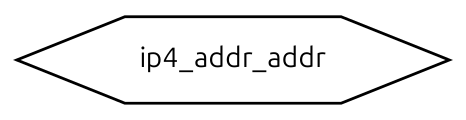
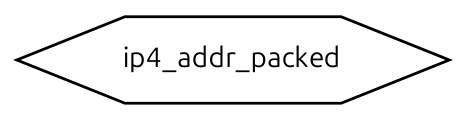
node "ip4_addr_addr": label "ip4_addr_addr" -> "ip4_addr_packed"
